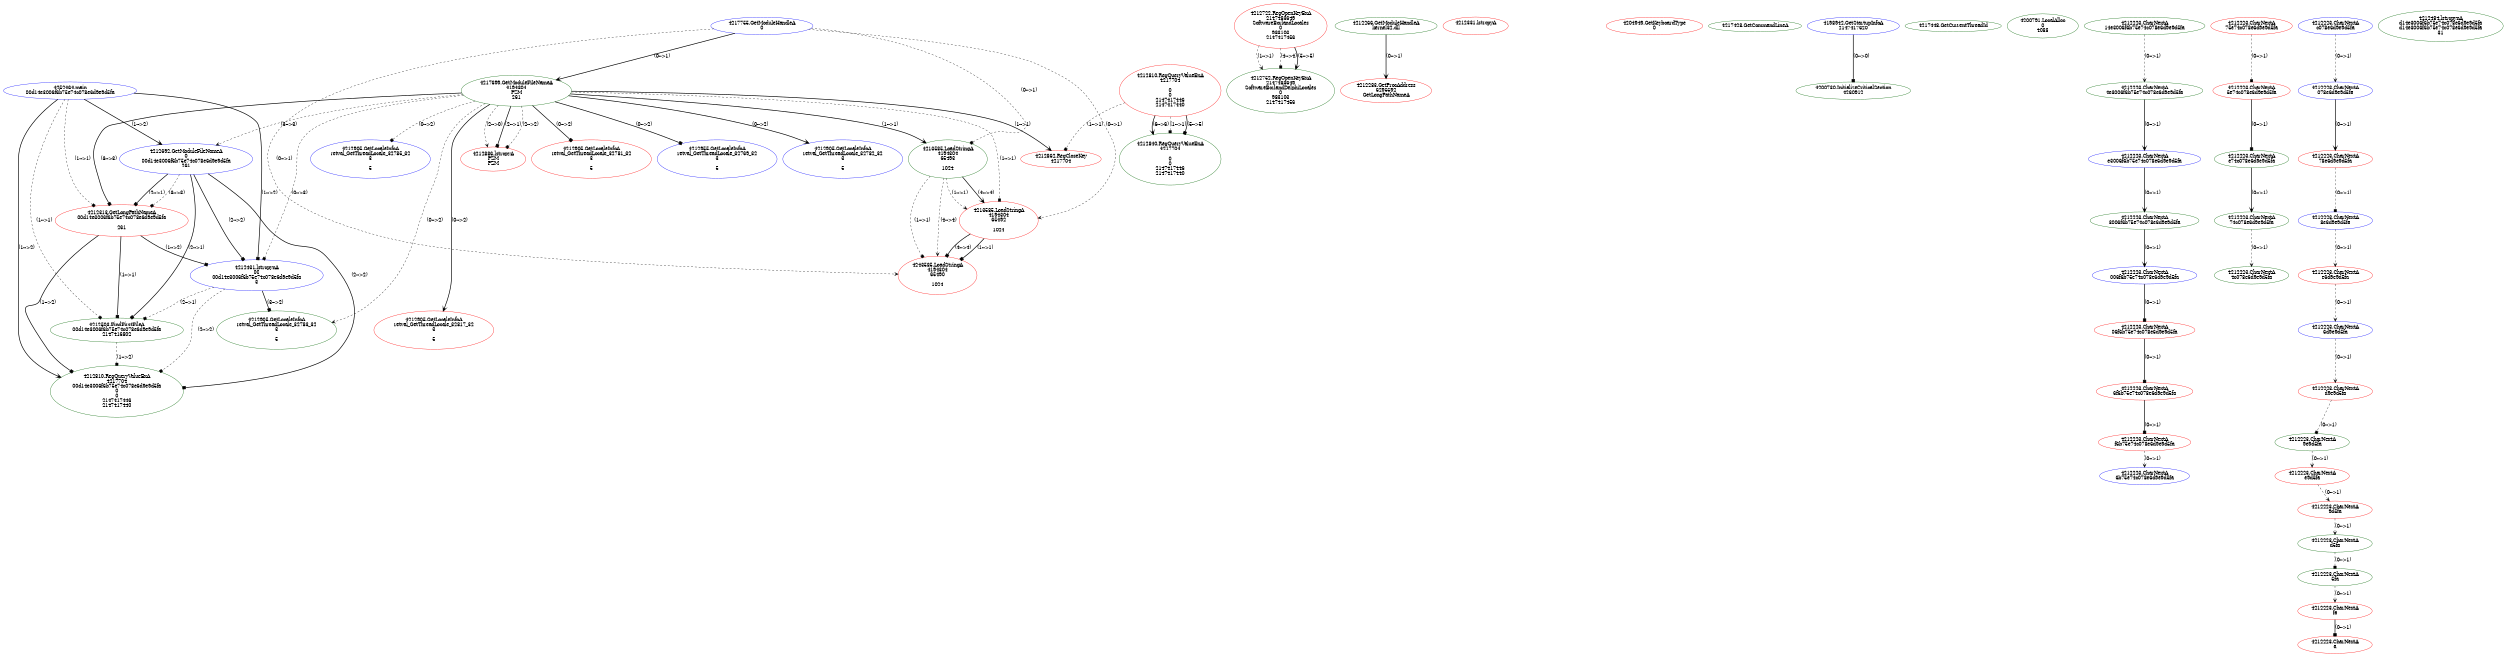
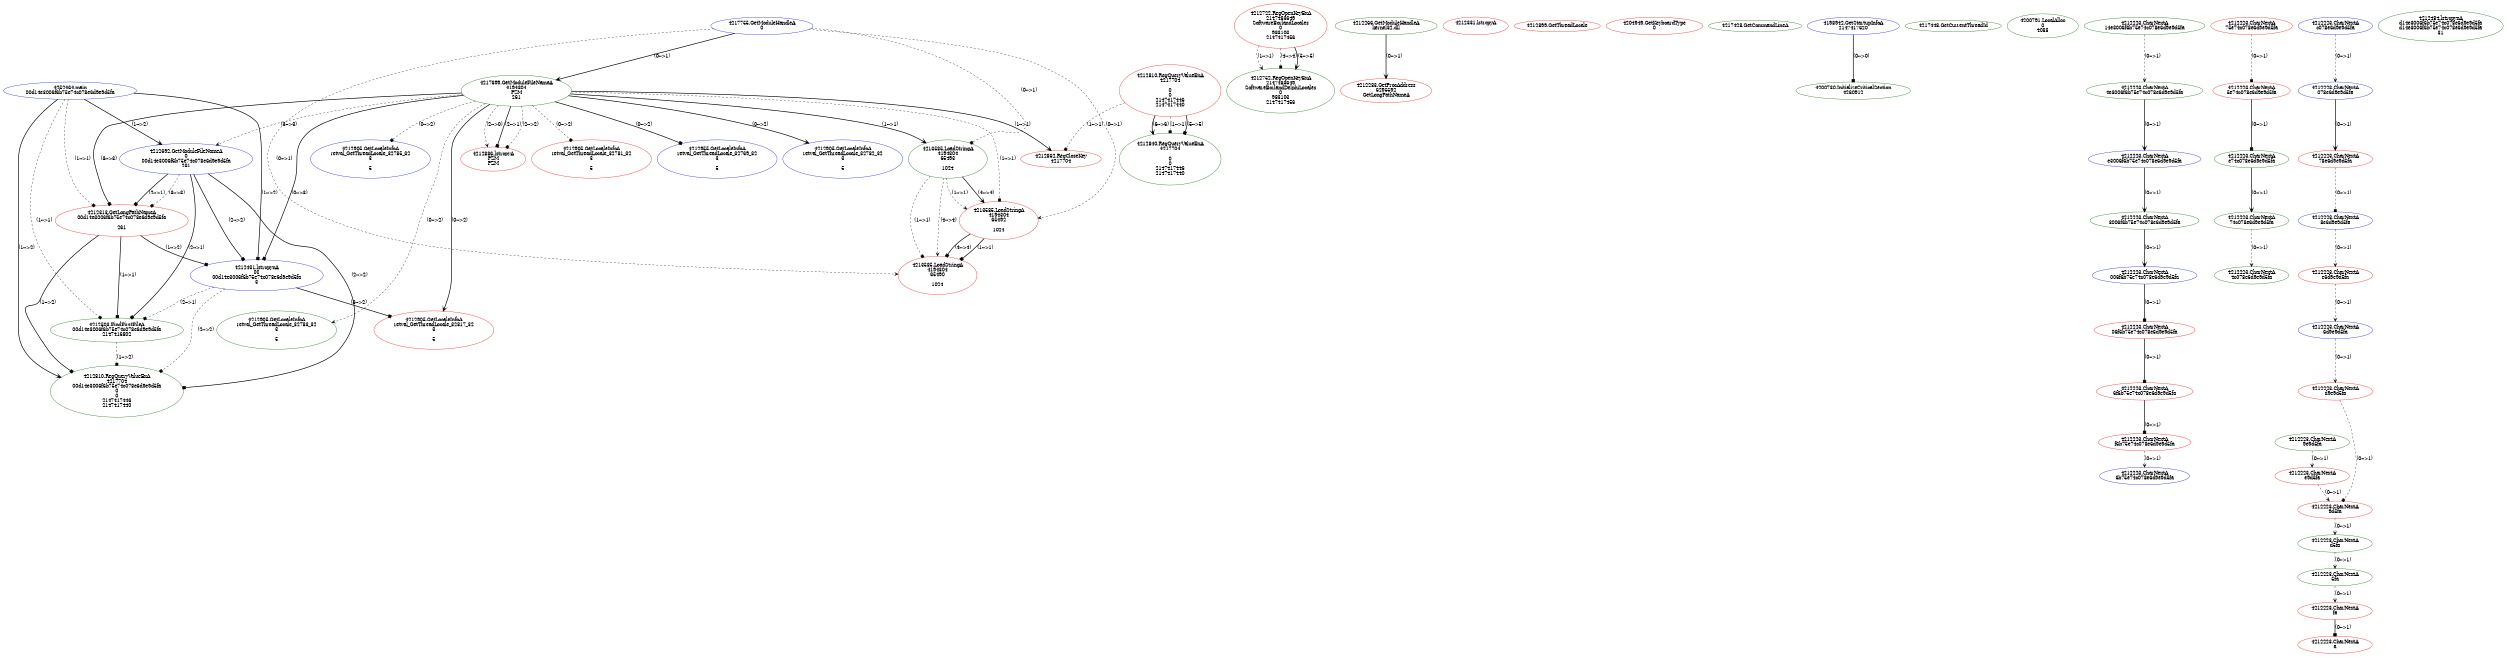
node "4212899.GetThreadLocale": added
edge "4217699.GetModuleFileNameA 4194304 PZM 261" -> "4212905.GetLocaleInfoA retval_GetThreadLocale_32781_32 3 5": style bold -> dashed
edge "4217699.GetModuleFileNameA 4194304 PZM 261" -> "4212431.lstrcpynA 00 00d14e3006f6b75e74c078e6d9e9d5fa 3": style dashed -> bold
node "4243585.LoadStringA 4194304 65490 1024": label "4243585.LoadStringA 4194304 65490 1024" -> "4213585.LoadStringA 4194304 65490 1024"
edge "4212431.lstrcpynA 00 00d14e3006f6b75e74c078e6d9e9d5fa 3" -> "4212905.GetLocaleInfoA retval_GetThreadLocale_32783_32 3 5": now "4212431.lstrcpynA 00 00d14e3006f6b75e74c078e6d9e9d5fa 3" -> "4212905.GetLocaleInfoA retval_GetThreadLocale_32817_32 3 5"
edge "4212223.CharNextA d9e9d5fa" -> "4212223.CharNextA 9e9d5fa": now "4212223.CharNextA d9e9d5fa" -> "4212223.CharNextA 9d5fa"
edge "4212223.CharNextA d5fa" -> "4212223.CharNextA 5fa": arrowhead box -> vee
